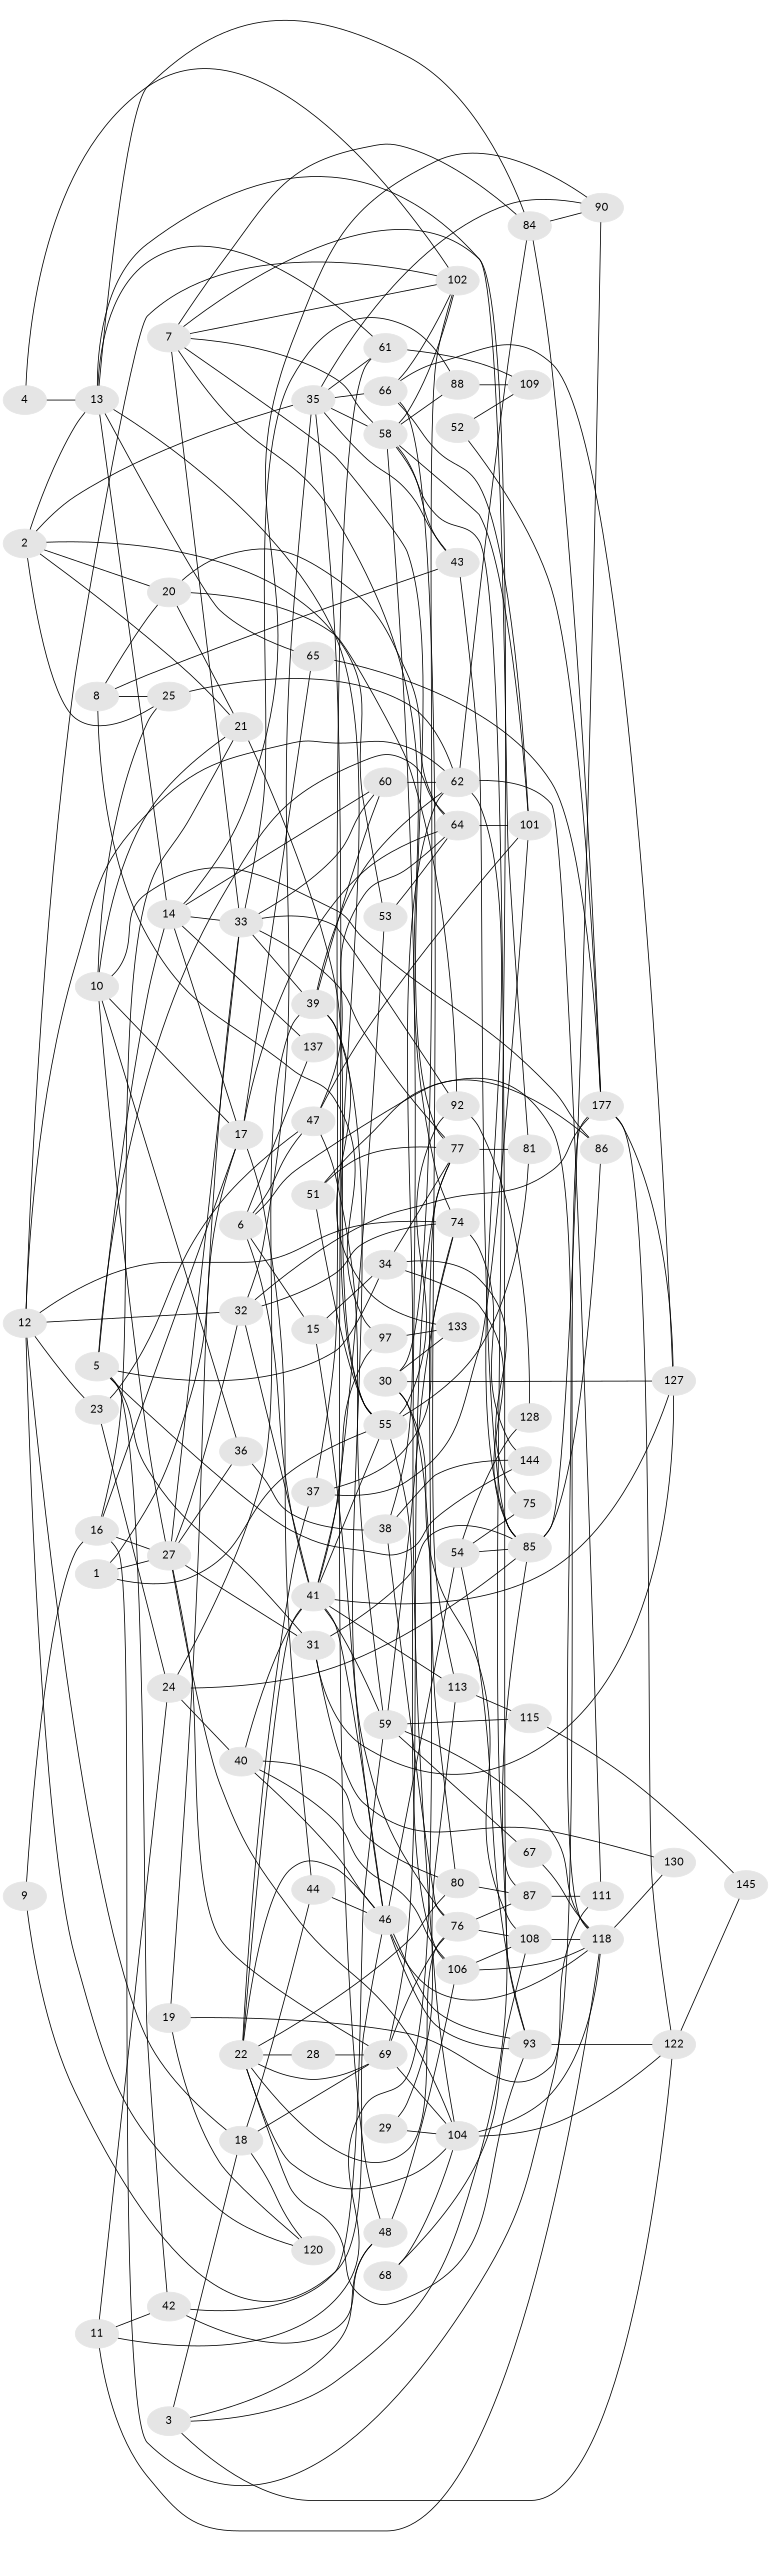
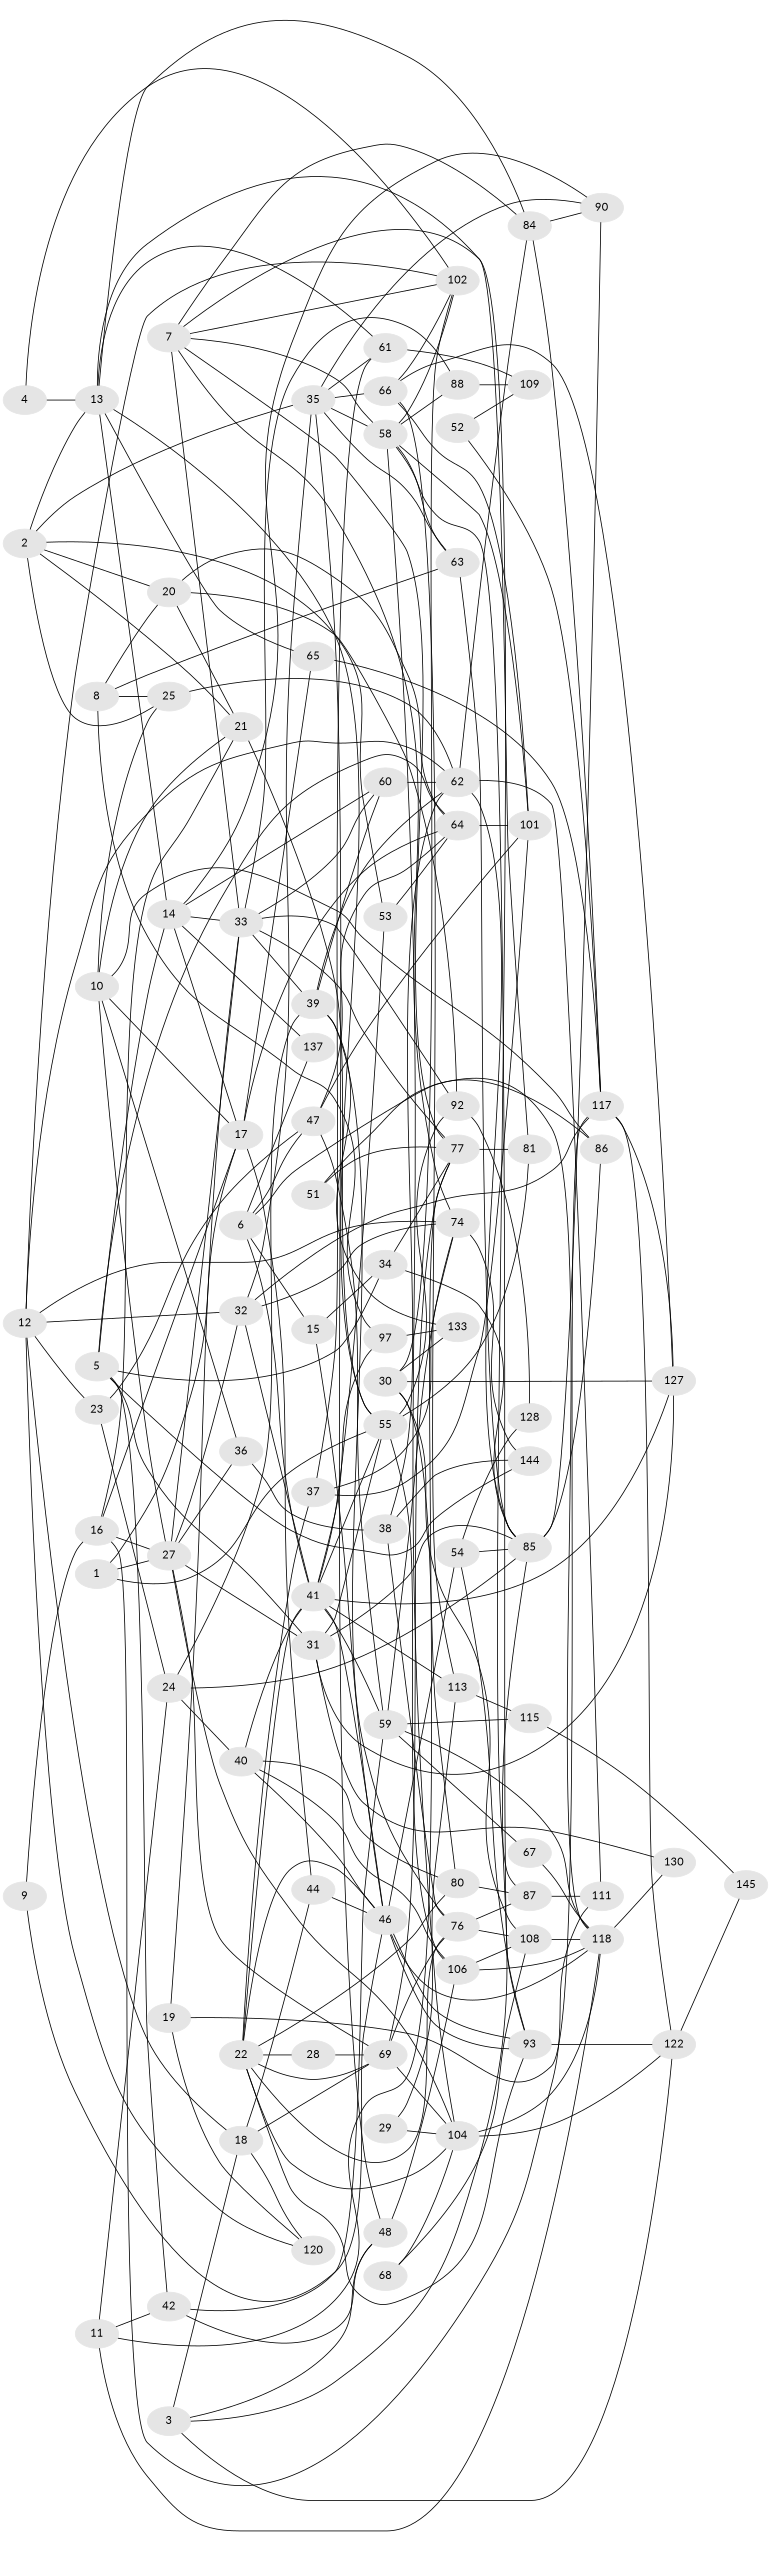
node "43": label "43" -> "63"
node "177": label "177" -> "117"
edge "51" -- "55": now "31" -- "55"
node "75": removed
